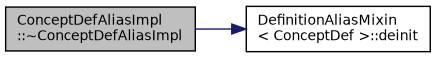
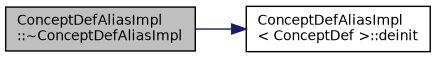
node "DefinitionAliasMixin < ConceptDef >::deinit": label "DefinitionAliasMixin < ConceptDef >::deinit" -> "ConceptDefAliasImpl < ConceptDef >::deinit"
